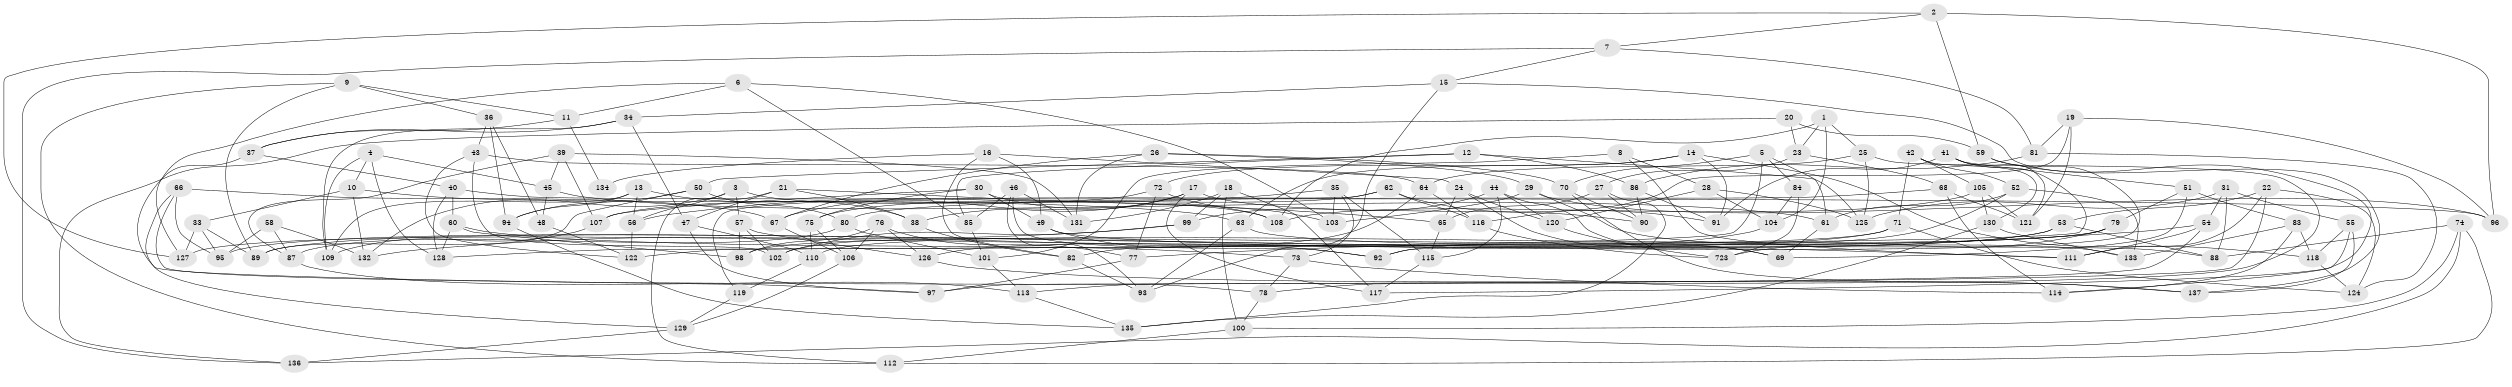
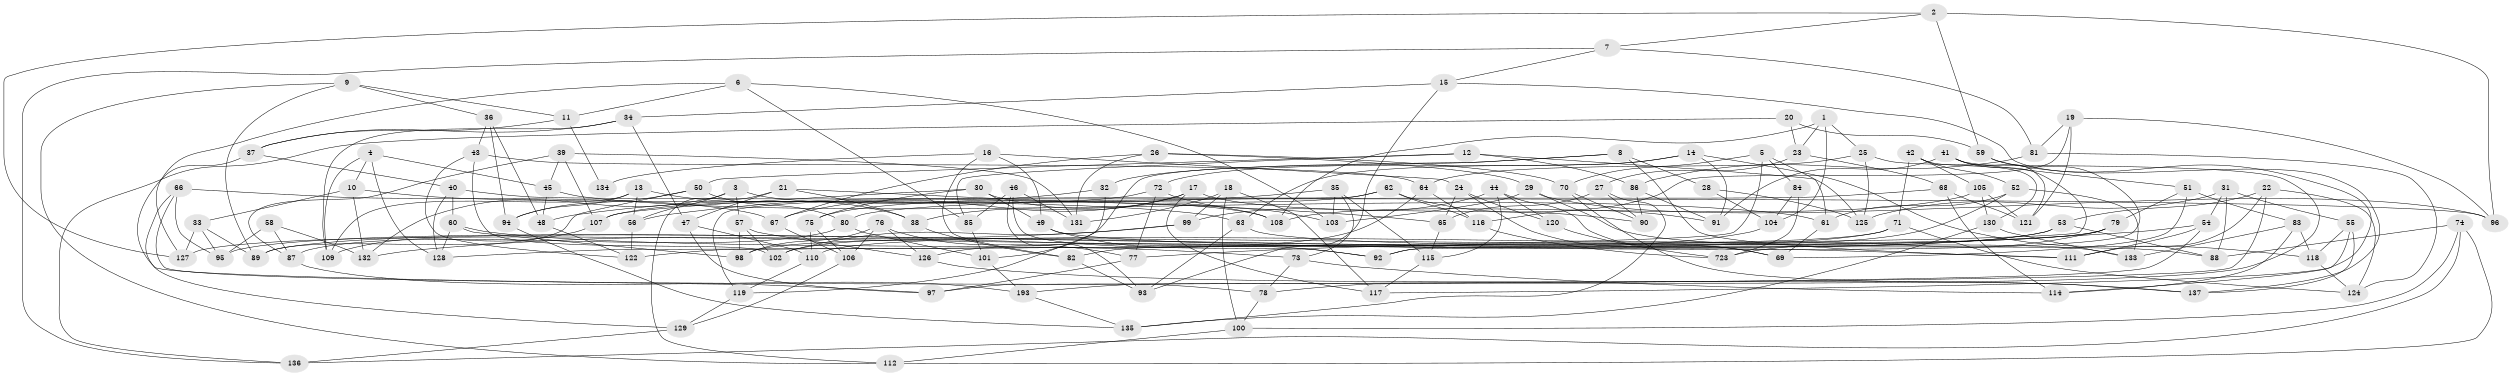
node "32": added
edge "28" -- "120": removed
node "113": label "113" -> "193"
